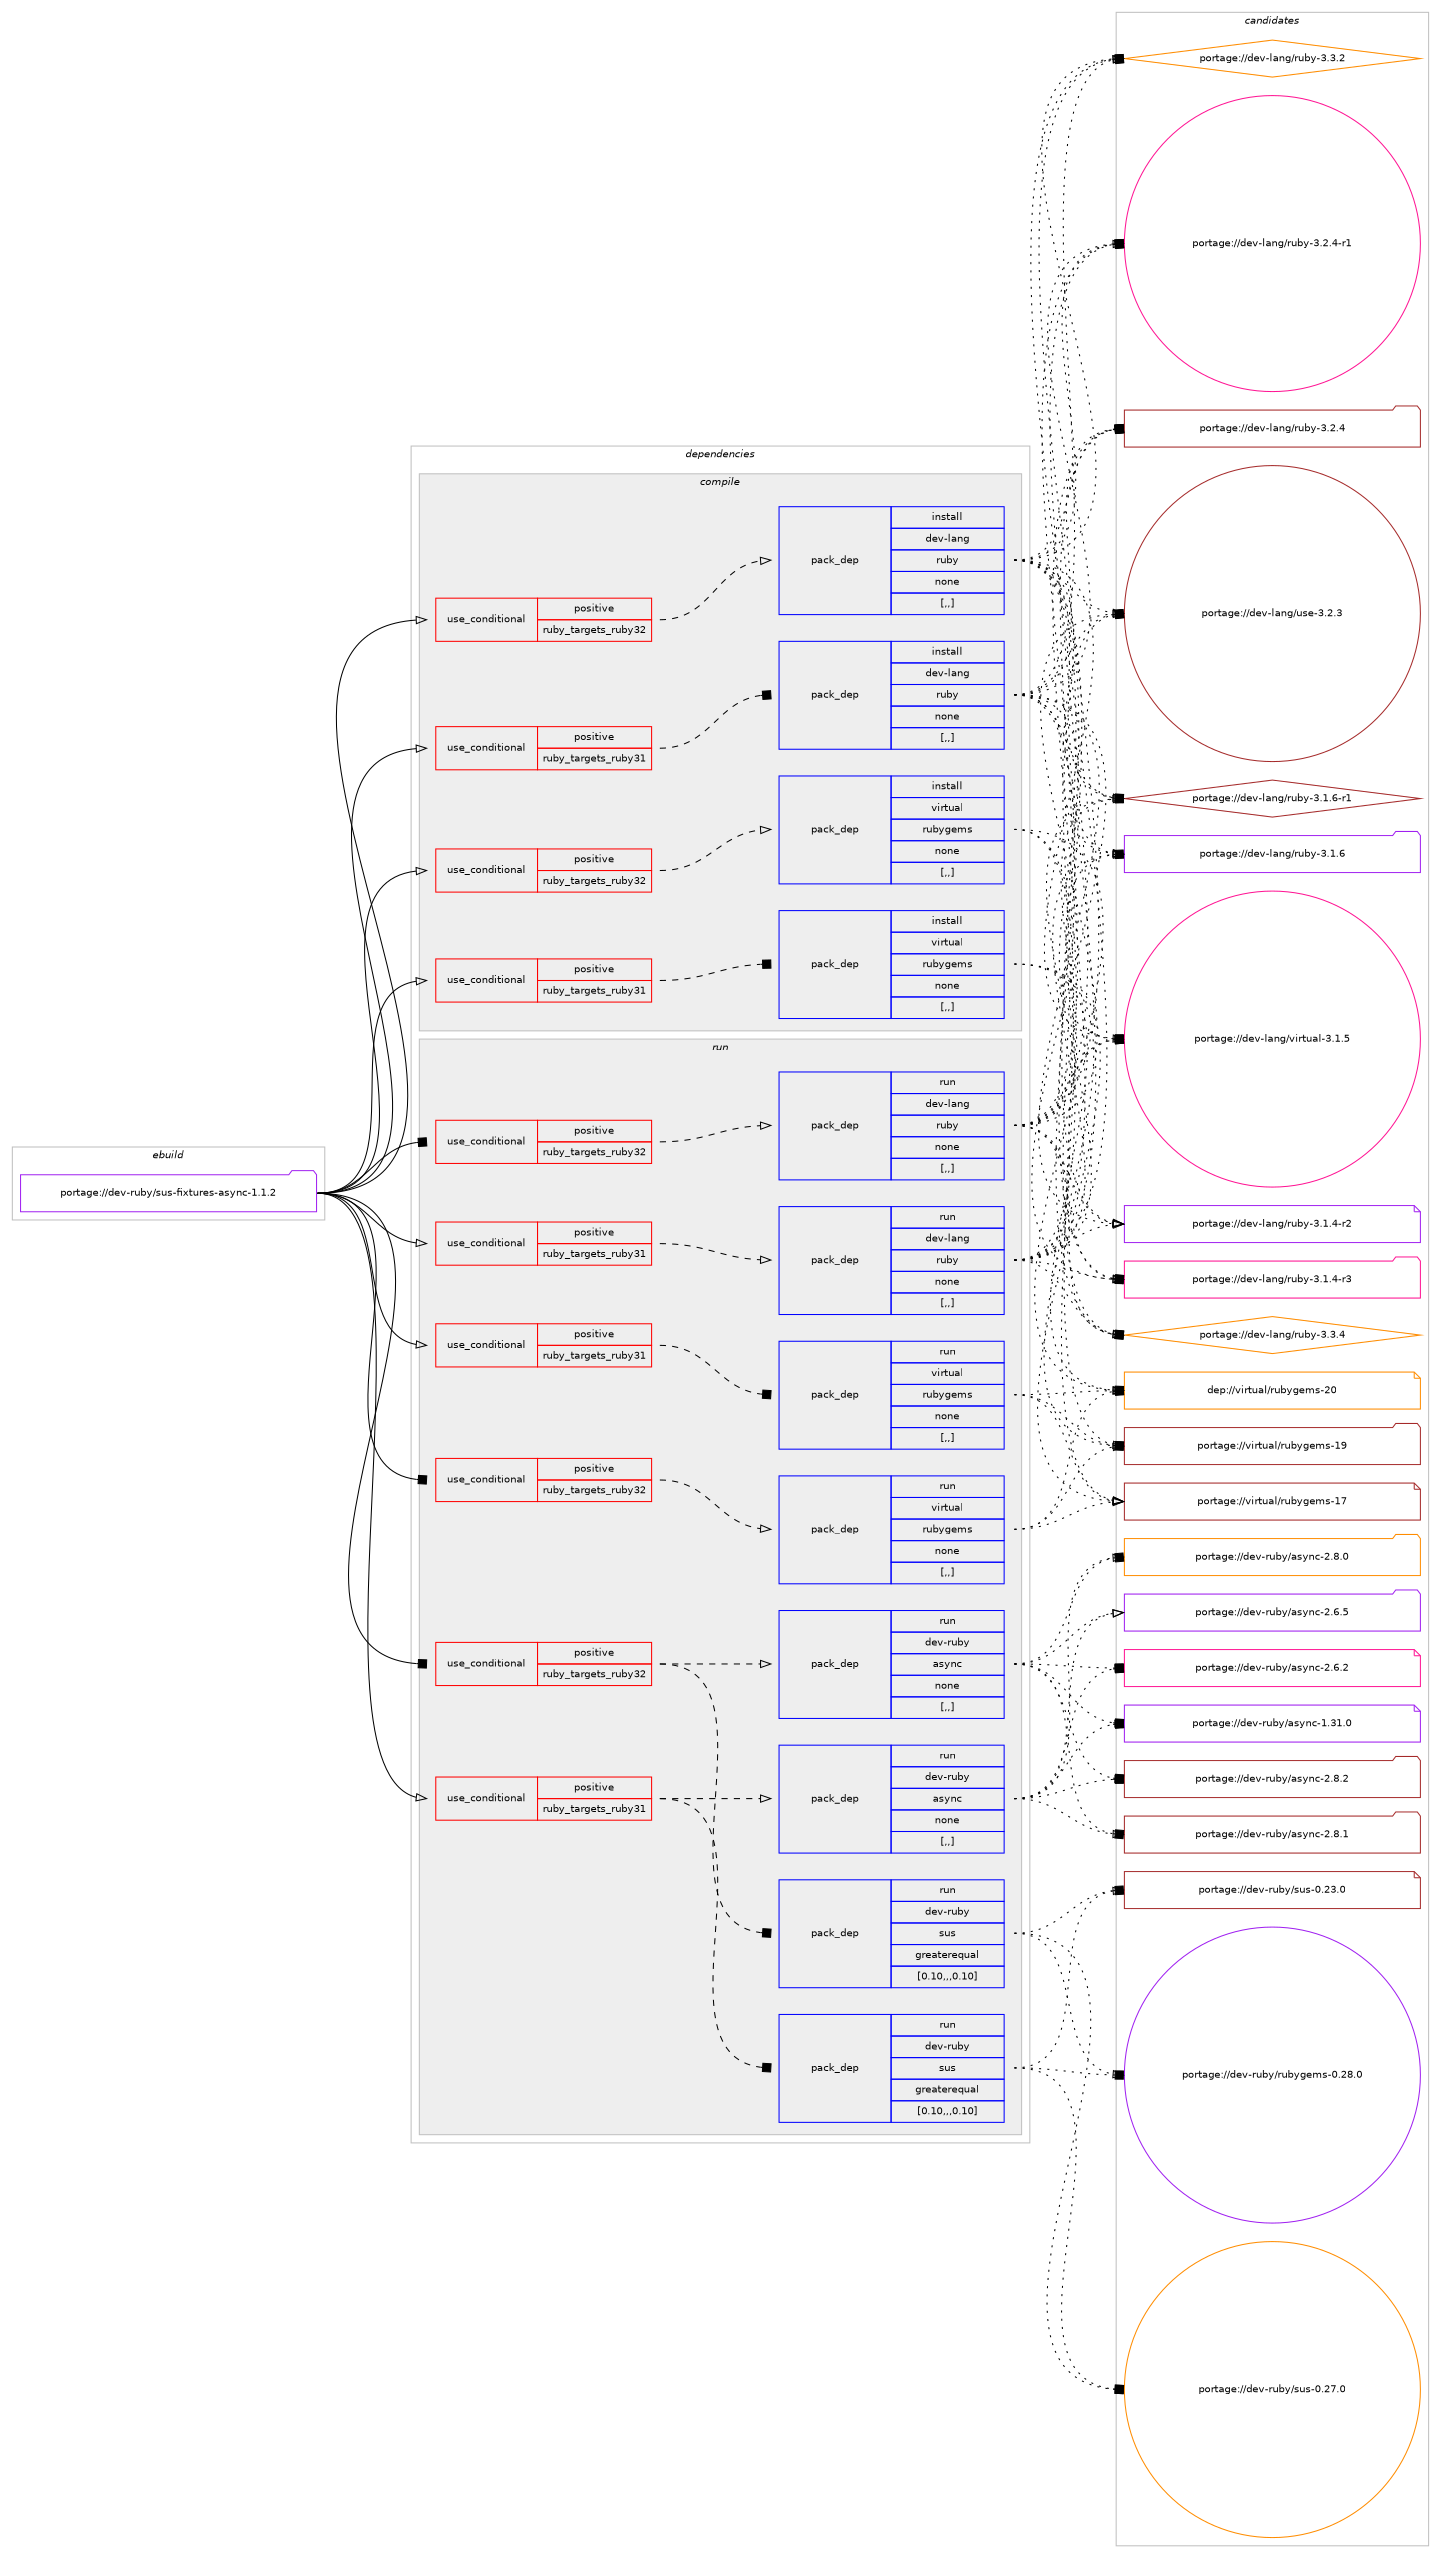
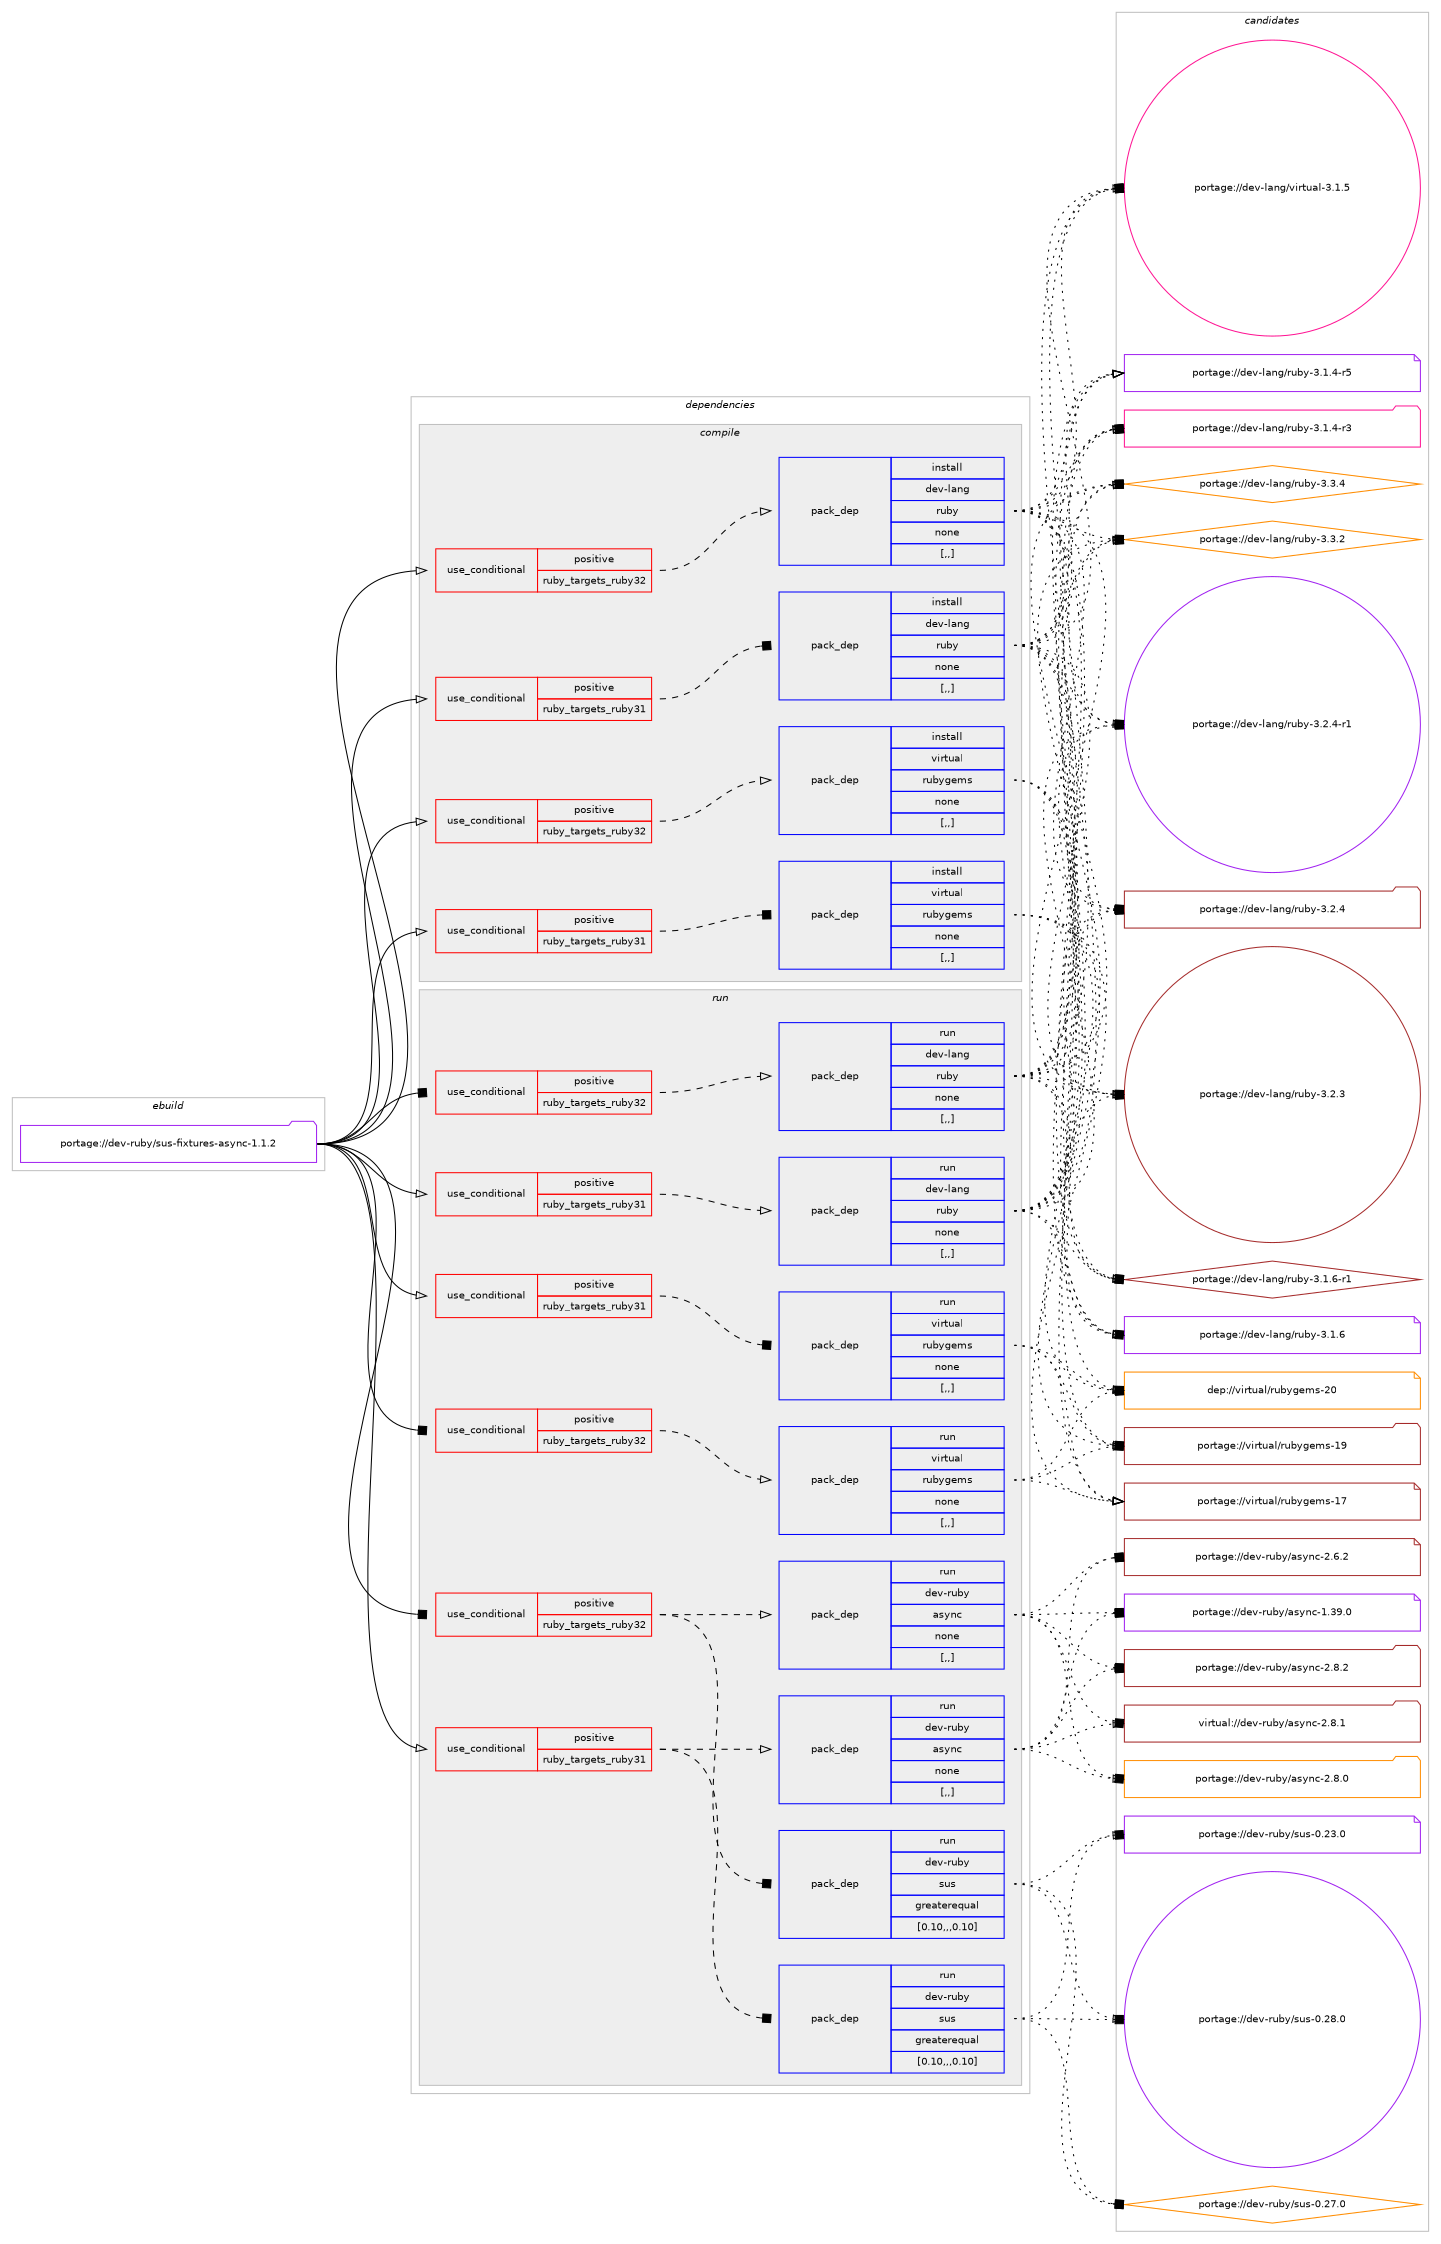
node "portage://dev-lang/ruby-3.2.4-r1": color deeppink -> purple
node "portage://dev-lang/use-3.2.3": label "portage://dev-lang/use-3.2.3" -> "portage://dev-lang/ruby-3.2.3"
node "portage://dev-lang/ruby-3.1.6": shape folder -> note
node "portage://dev-lang/ruby-3.1.4-r2": label "portage://dev-lang/ruby-3.1.4-r2" -> "portage://dev-lang/ruby-3.1.4-r5"
node "portage://dev-ruby/async-2.6.5": removed
node "portage://dev-ruby/async-2.6.2": color deeppink -> brown
node "portage://dev-ruby/async-1.31.0": label "portage://dev-ruby/async-1.31.0" -> "portage://dev-ruby/async-1.39.0"
node "portage://dev-ruby/async-2.8.1": label "portage://dev-ruby/async-2.8.1" -> "virtual://dev-ruby/async-2.8.1"
node "portage://dev-ruby/sus-0.23.0": color brown -> purple
node "portage://dev-ruby/rubygems-0.28.0": label "portage://dev-ruby/rubygems-0.28.0" -> "portage://dev-ruby/sus-0.28.0"
node "portage://dev-ruby/sus-0.27.0": shape circle -> diamond
